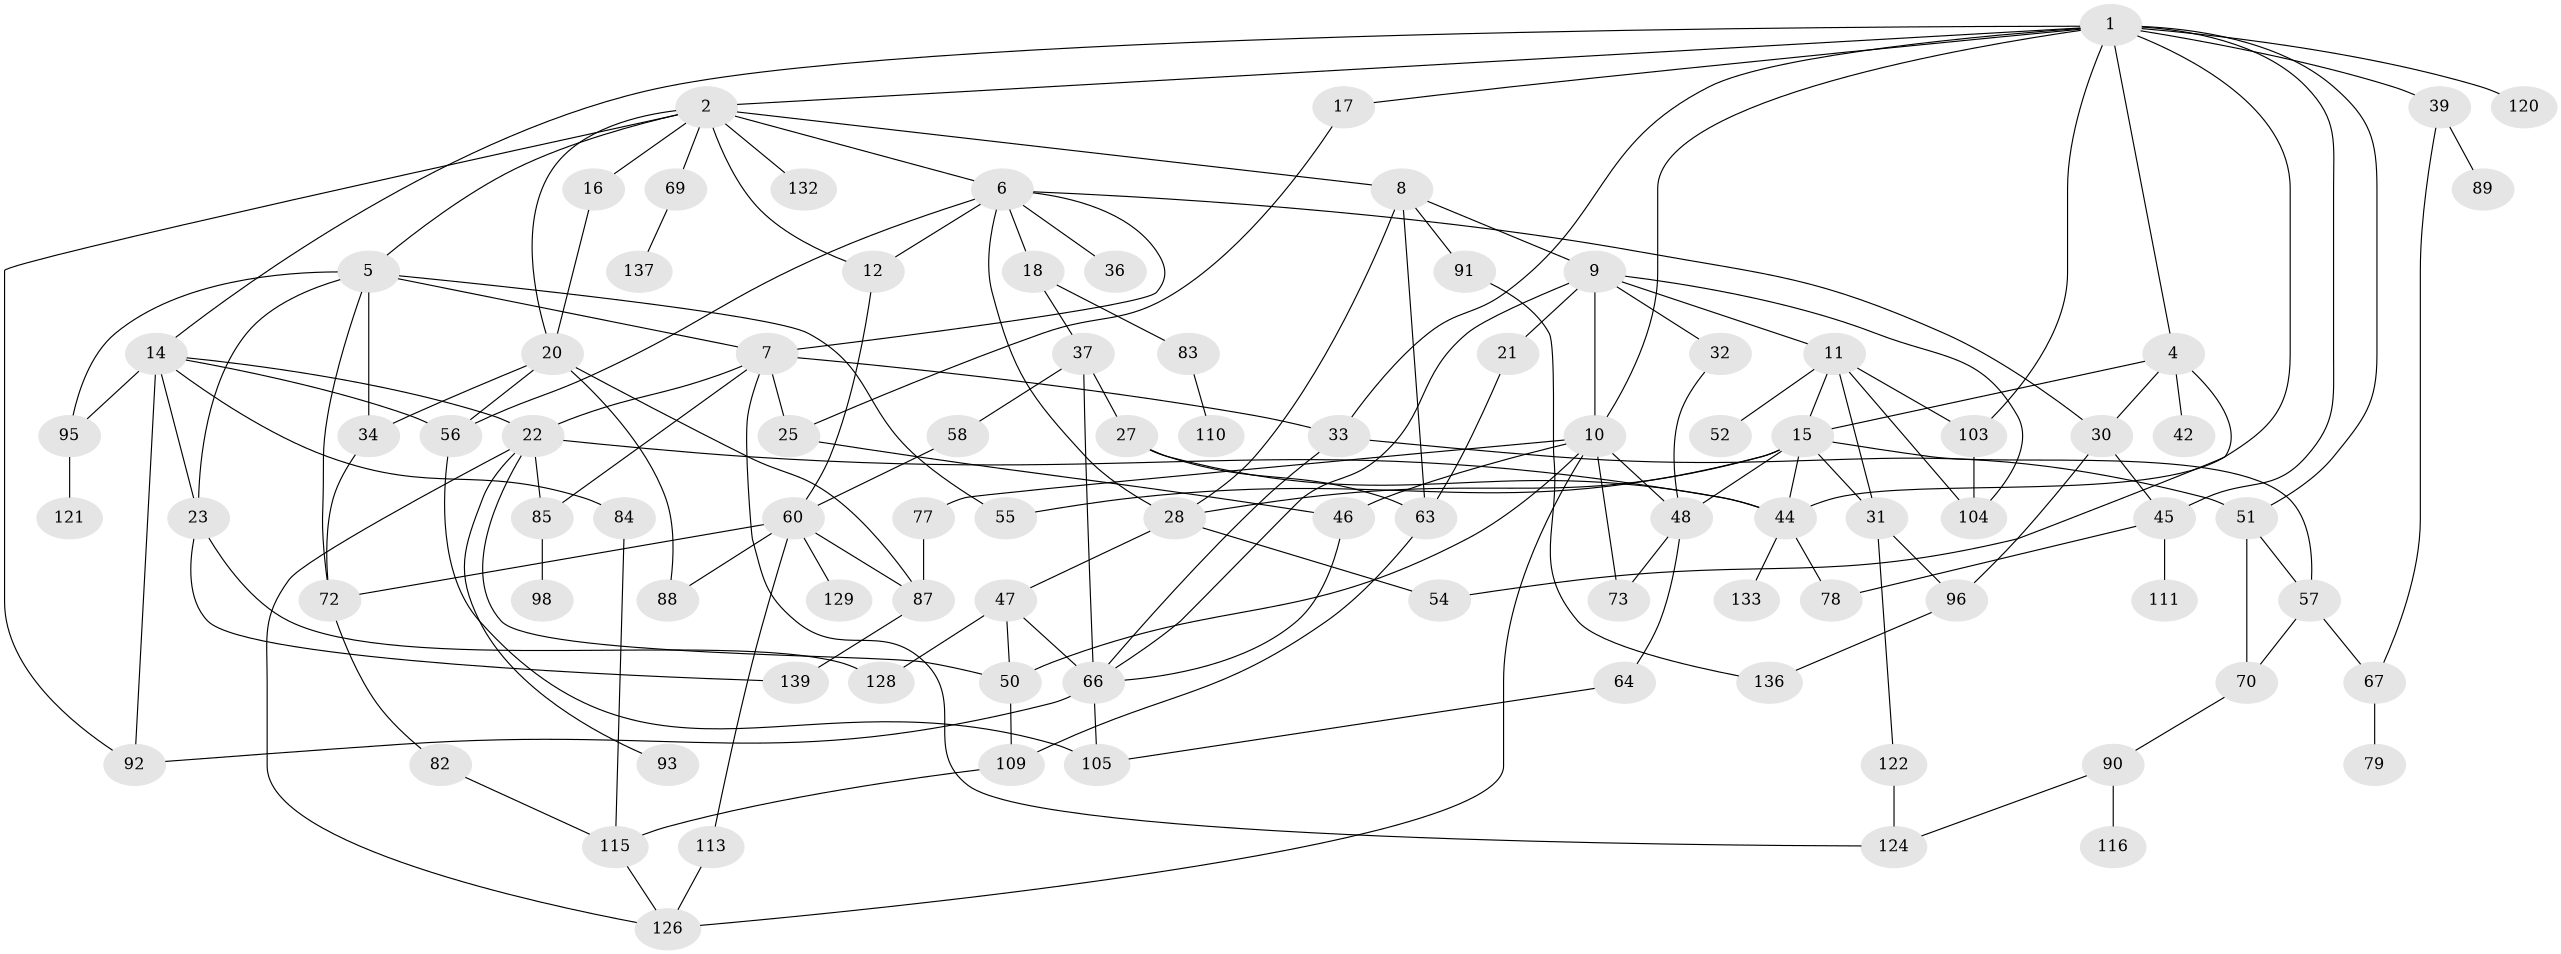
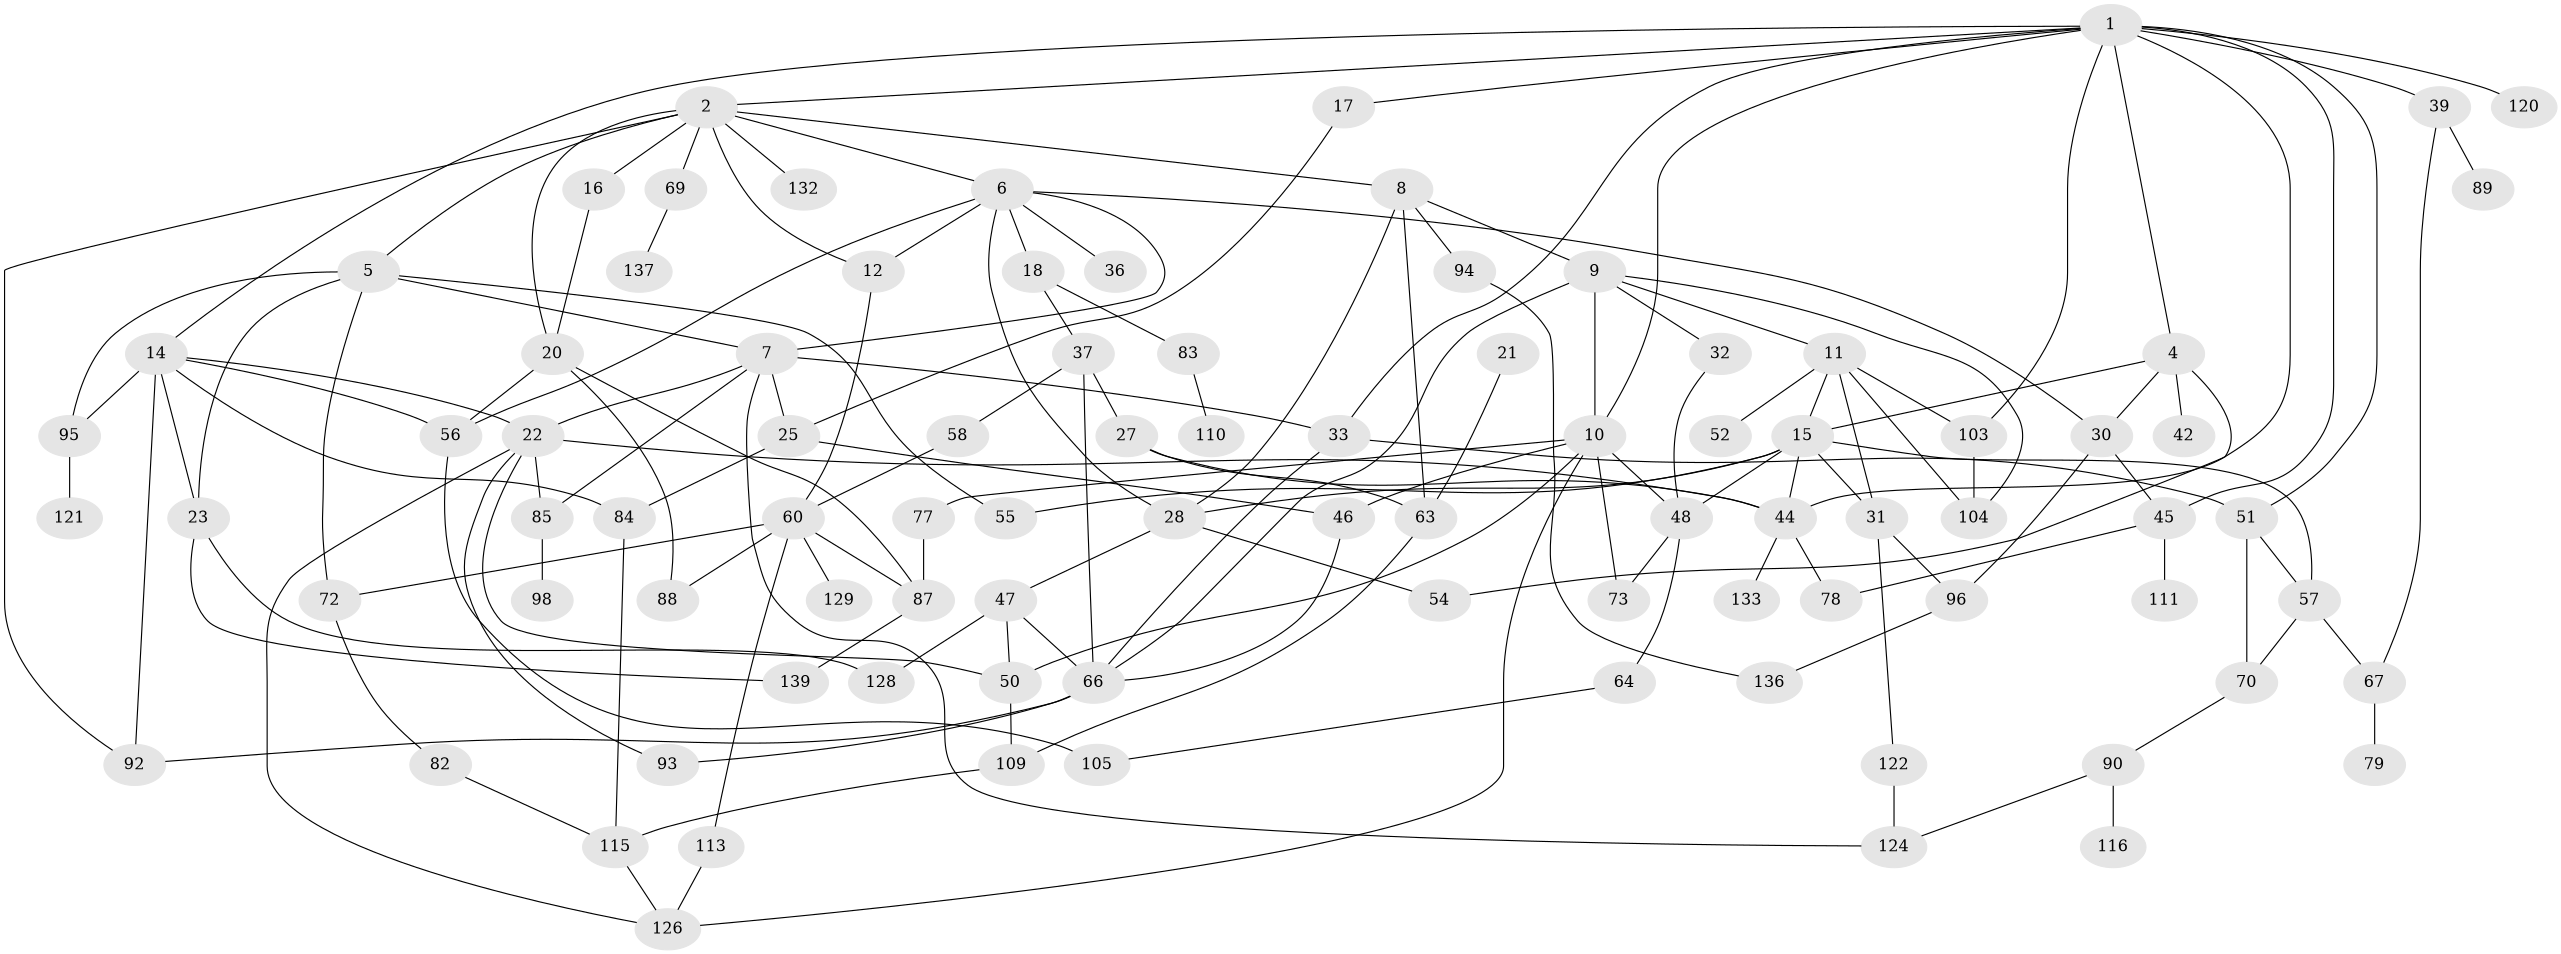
node "91": label "91" -> "94"
edge "9" -- "21": removed
node "34": removed
edge "25" -- "84": added
edge "66" -- "105": now "66" -- "93"
